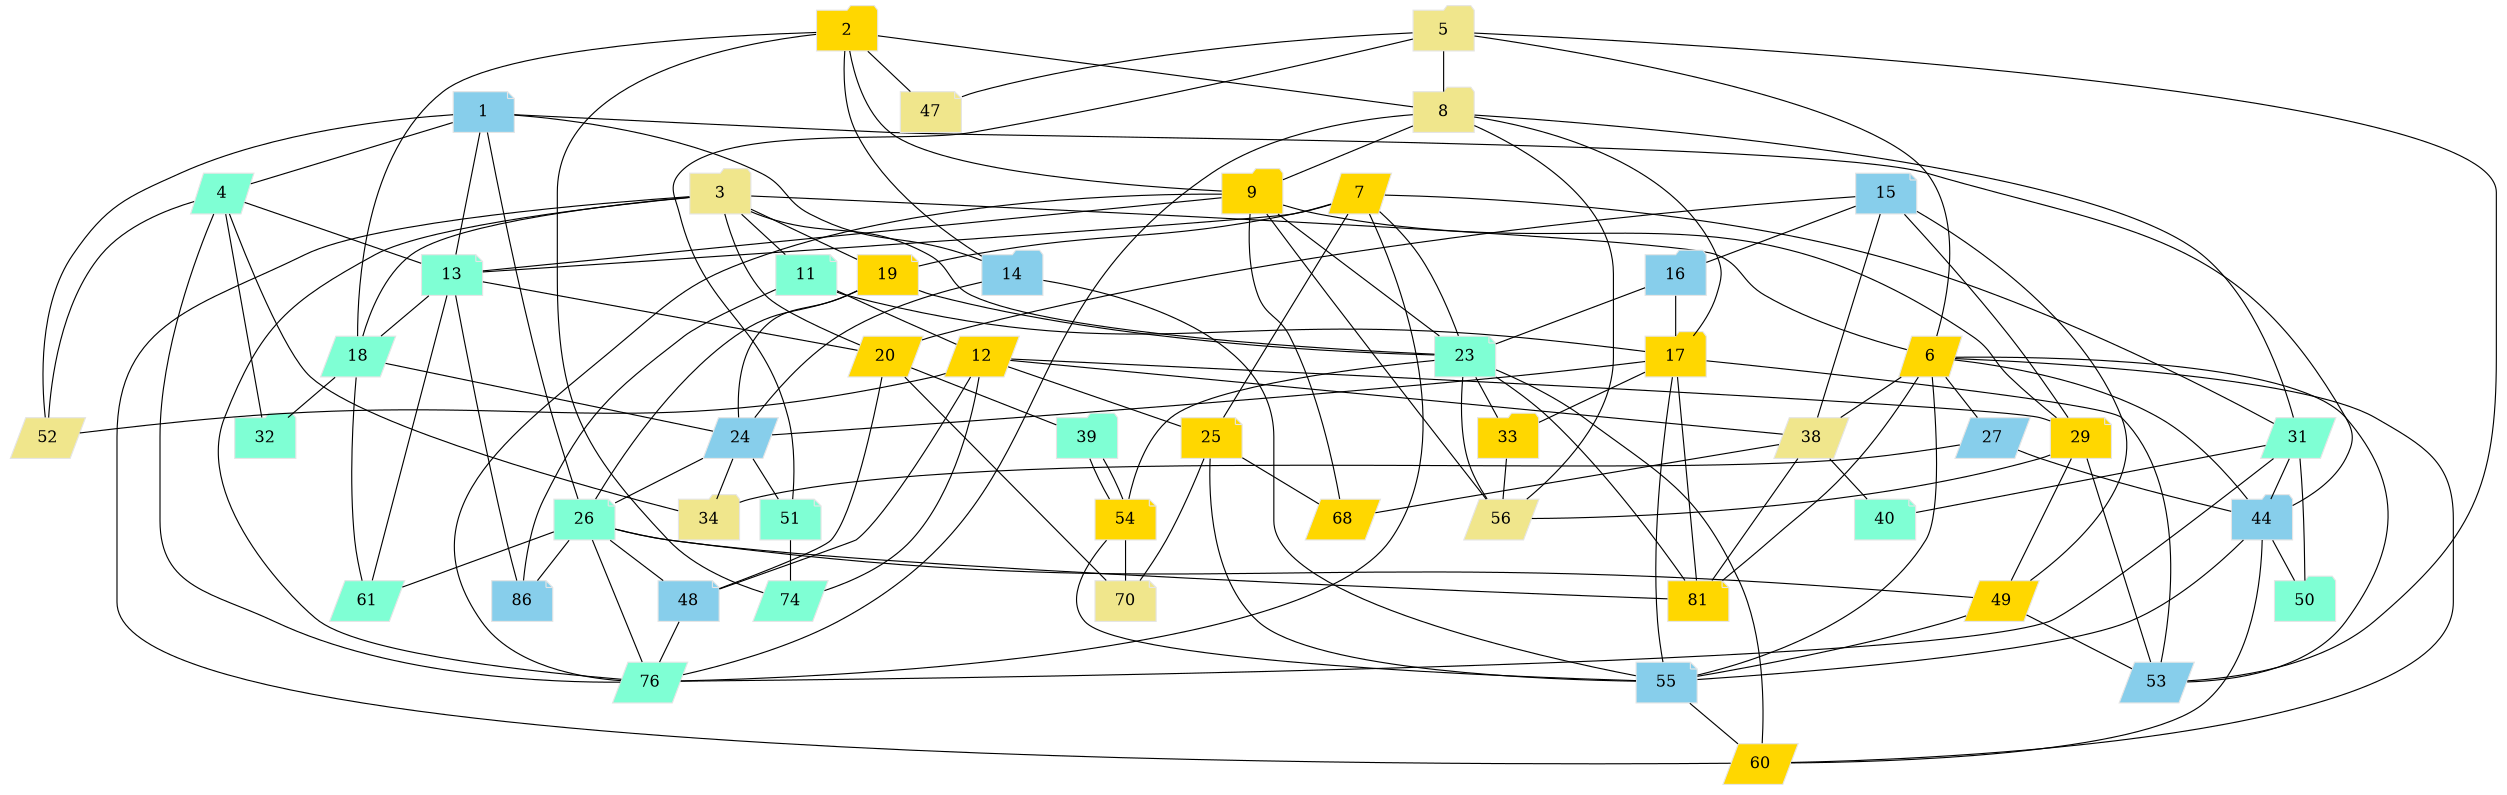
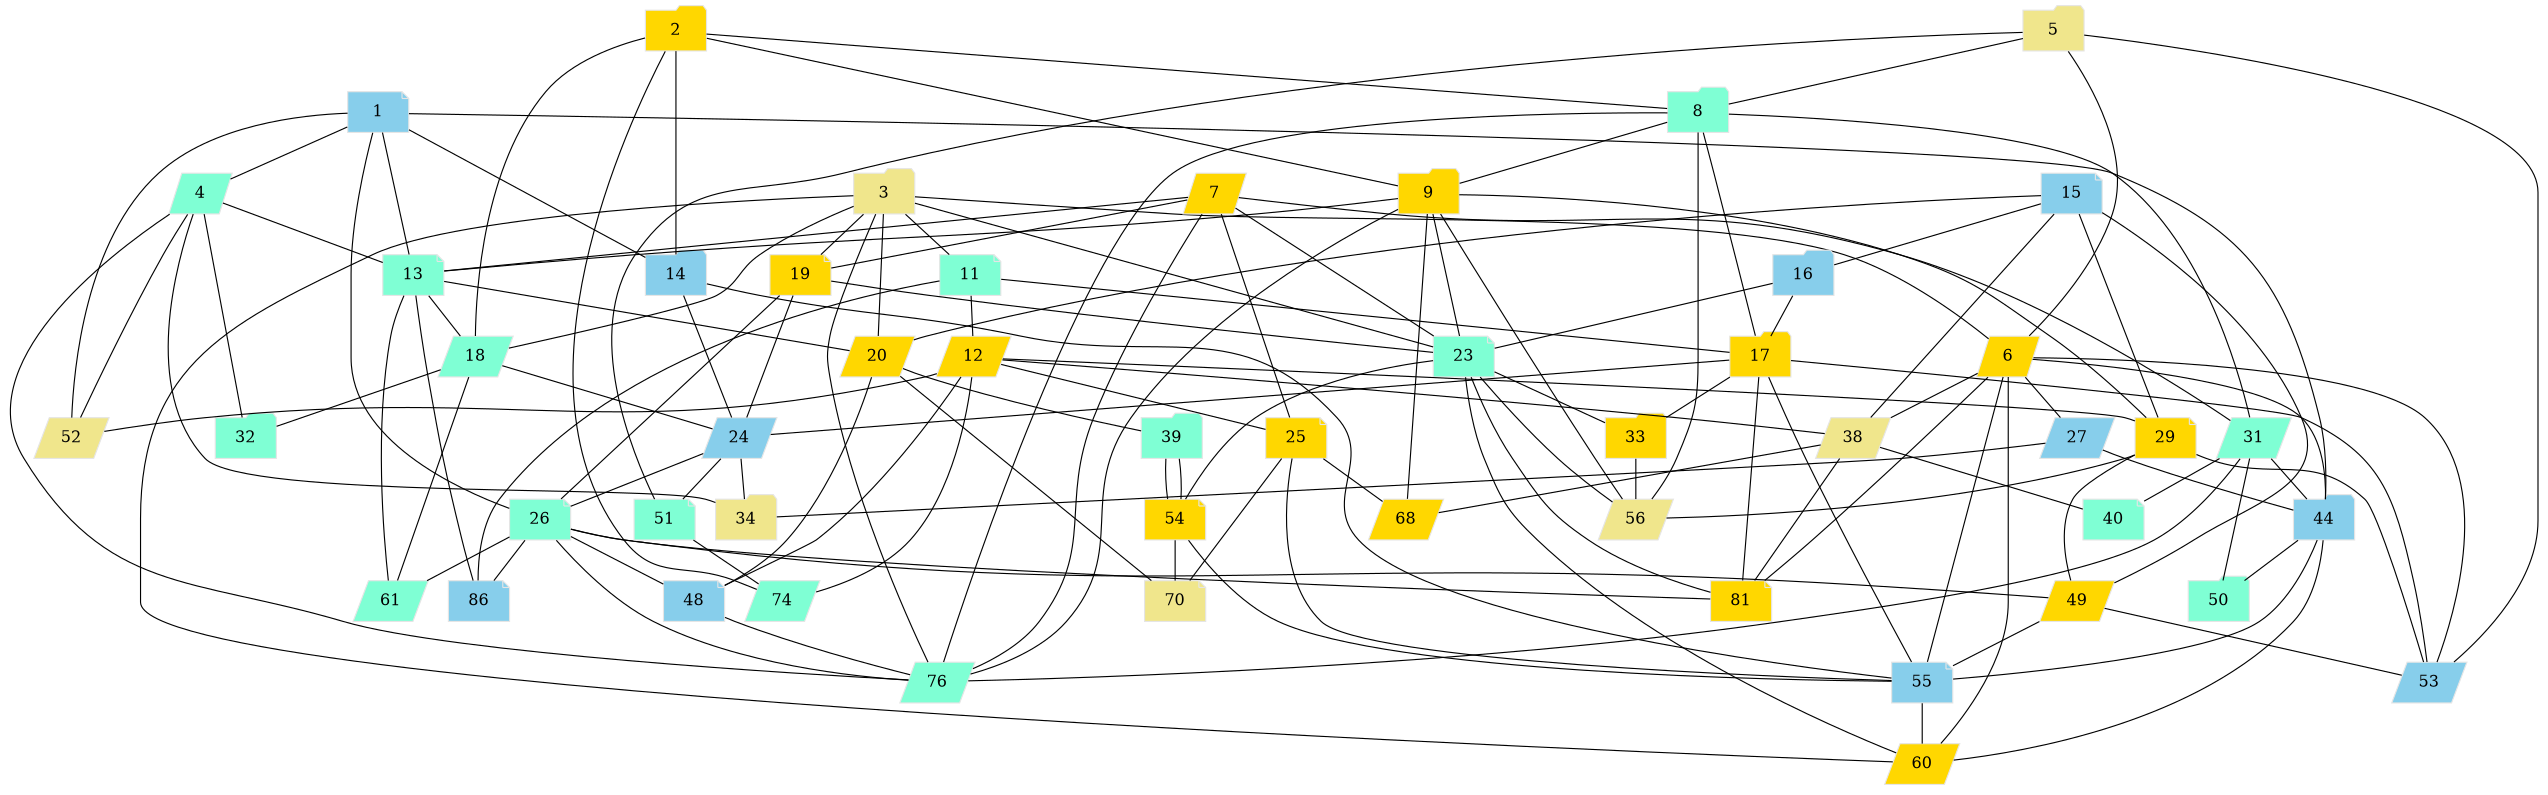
node "47": removed
node "8": fillcolor khaki -> aquamarine
